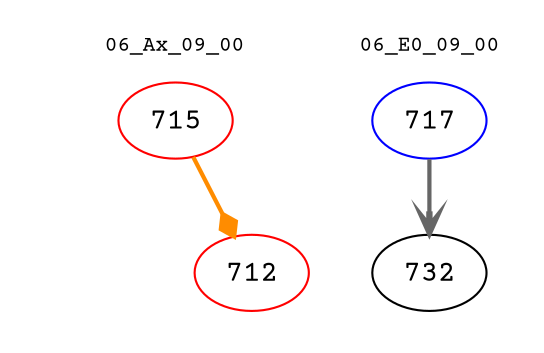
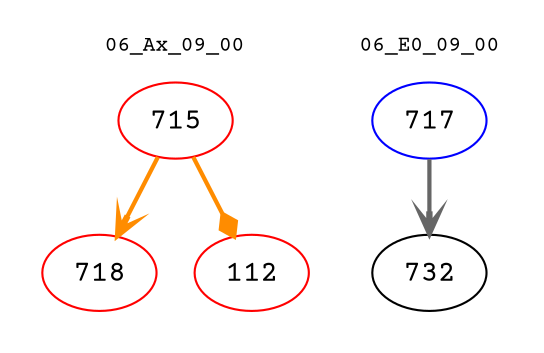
node "718": added
node "712": label "712" -> "112"
